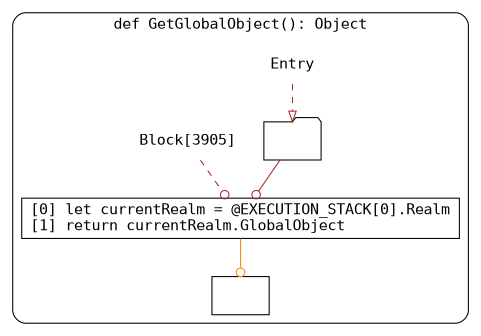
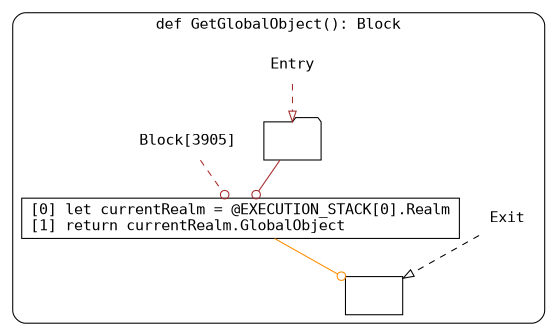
cluster "def GetGlobalObject(): Object": label "def GetGlobalObject(): Object" -> "def GetGlobalObject(): Block"
node "Exit": added
